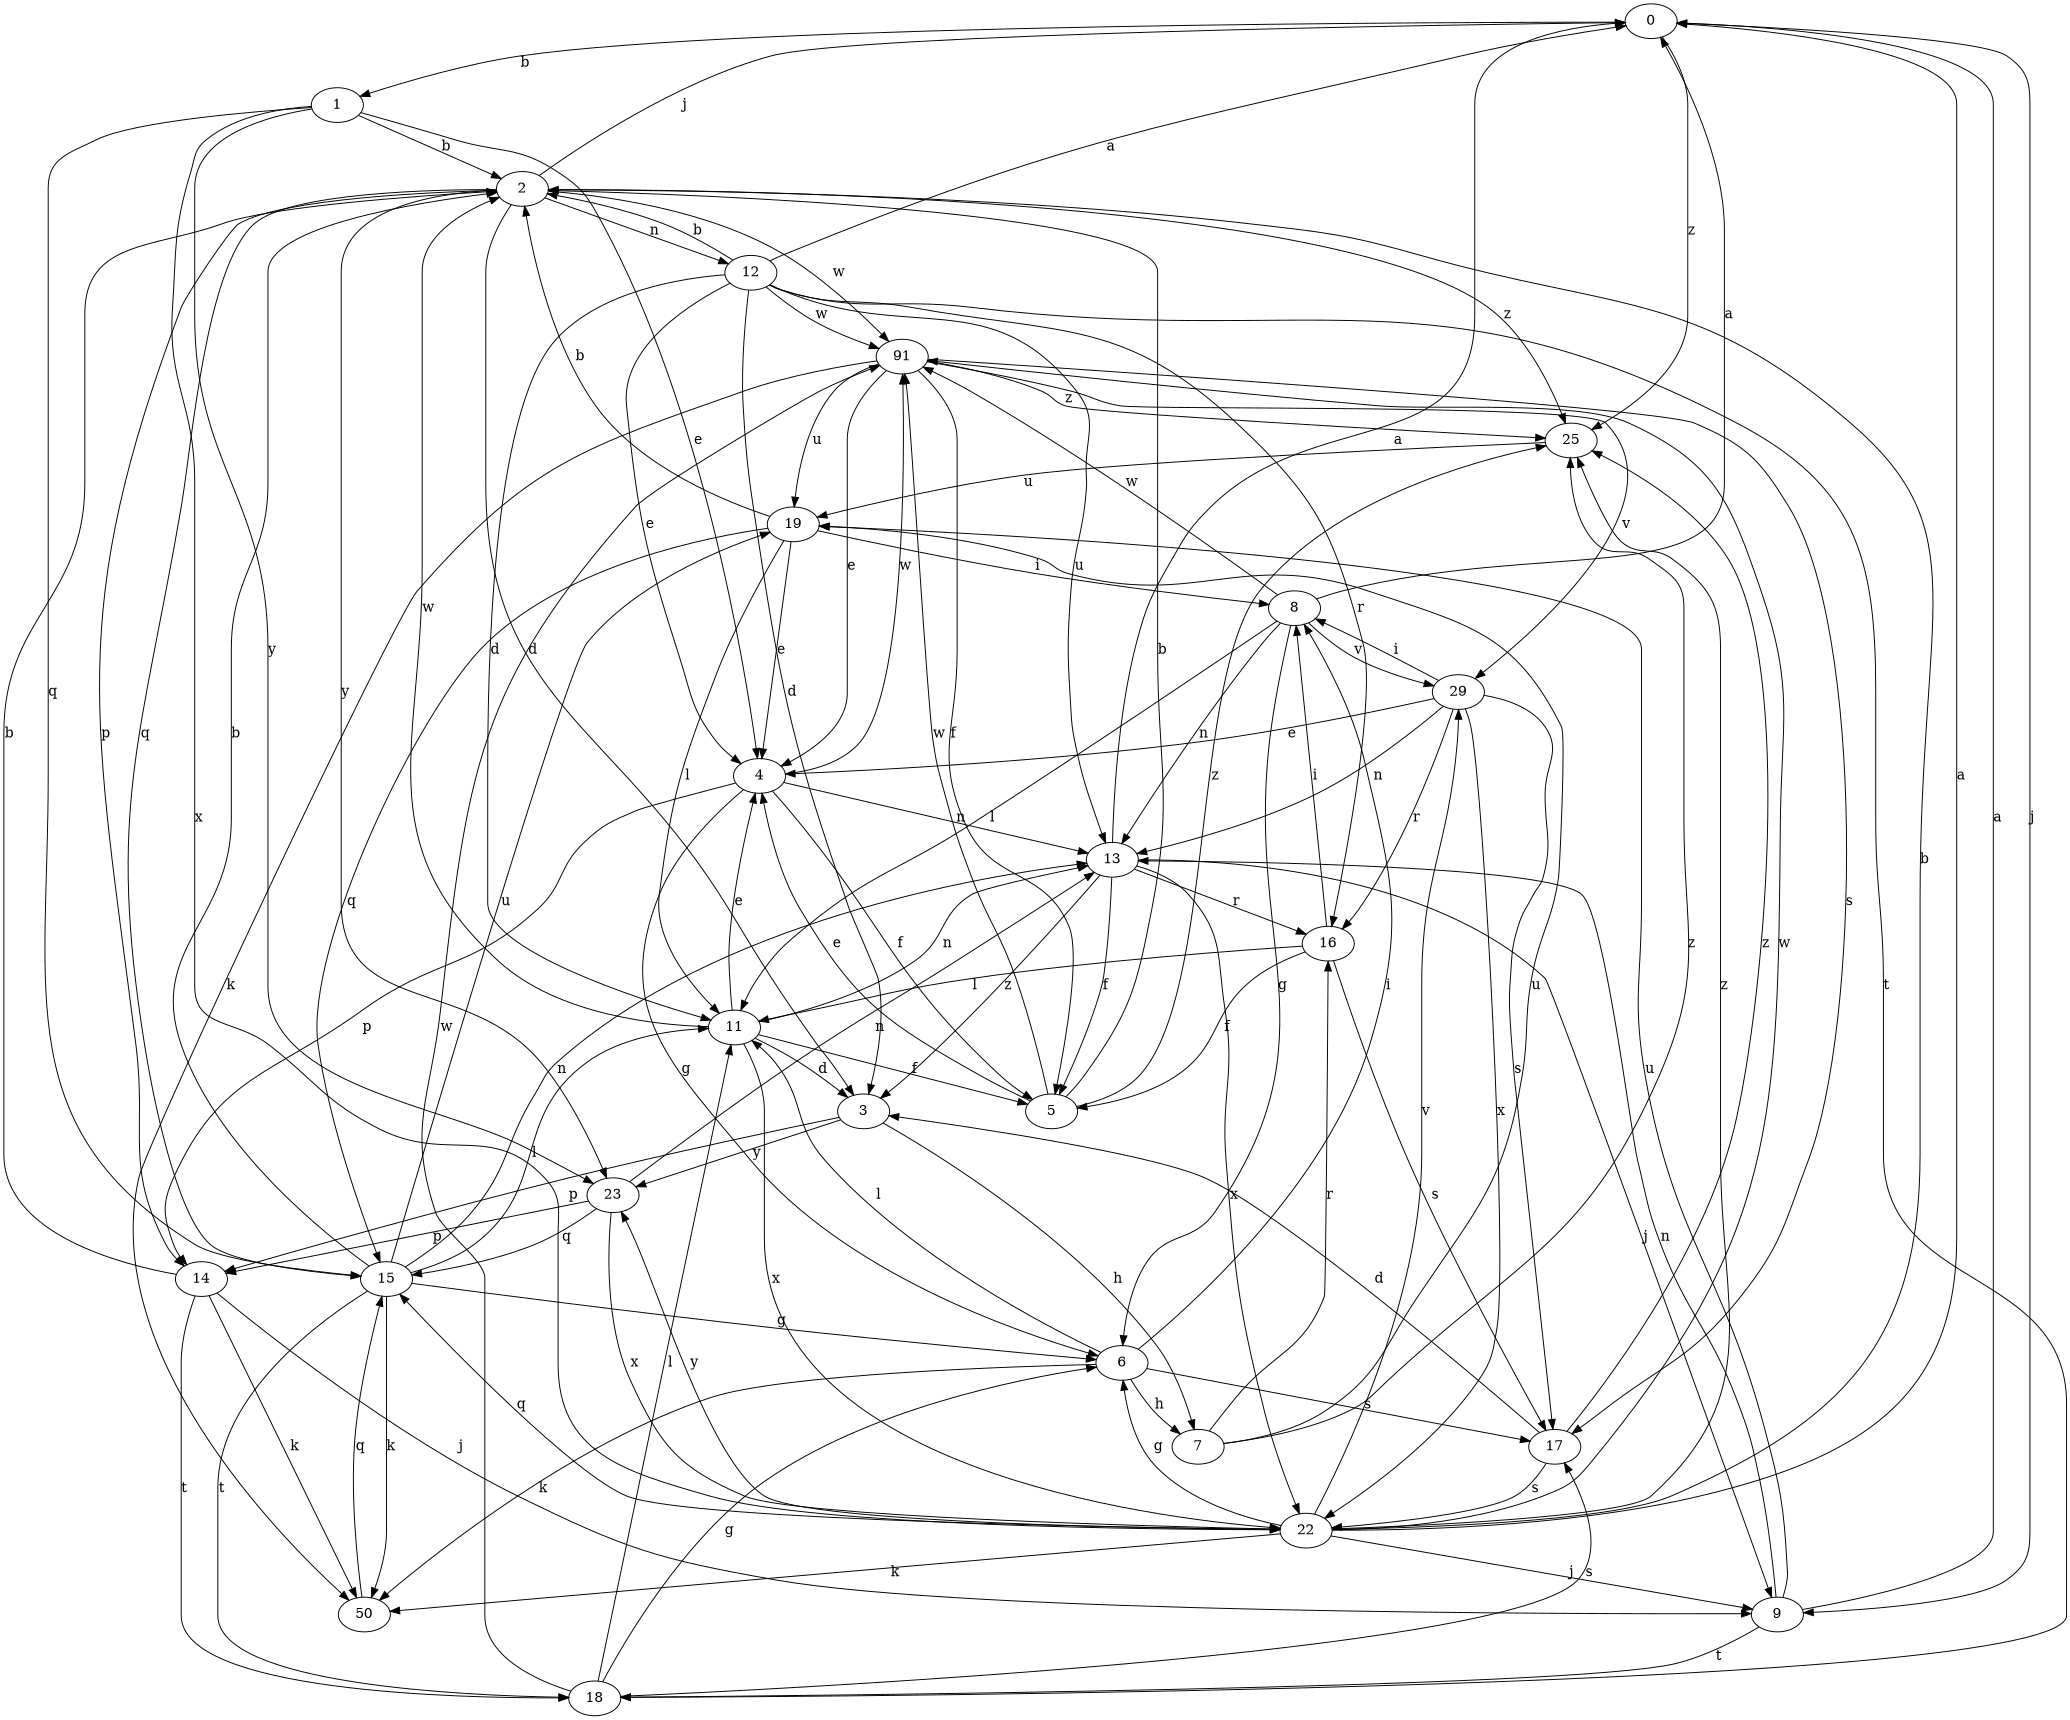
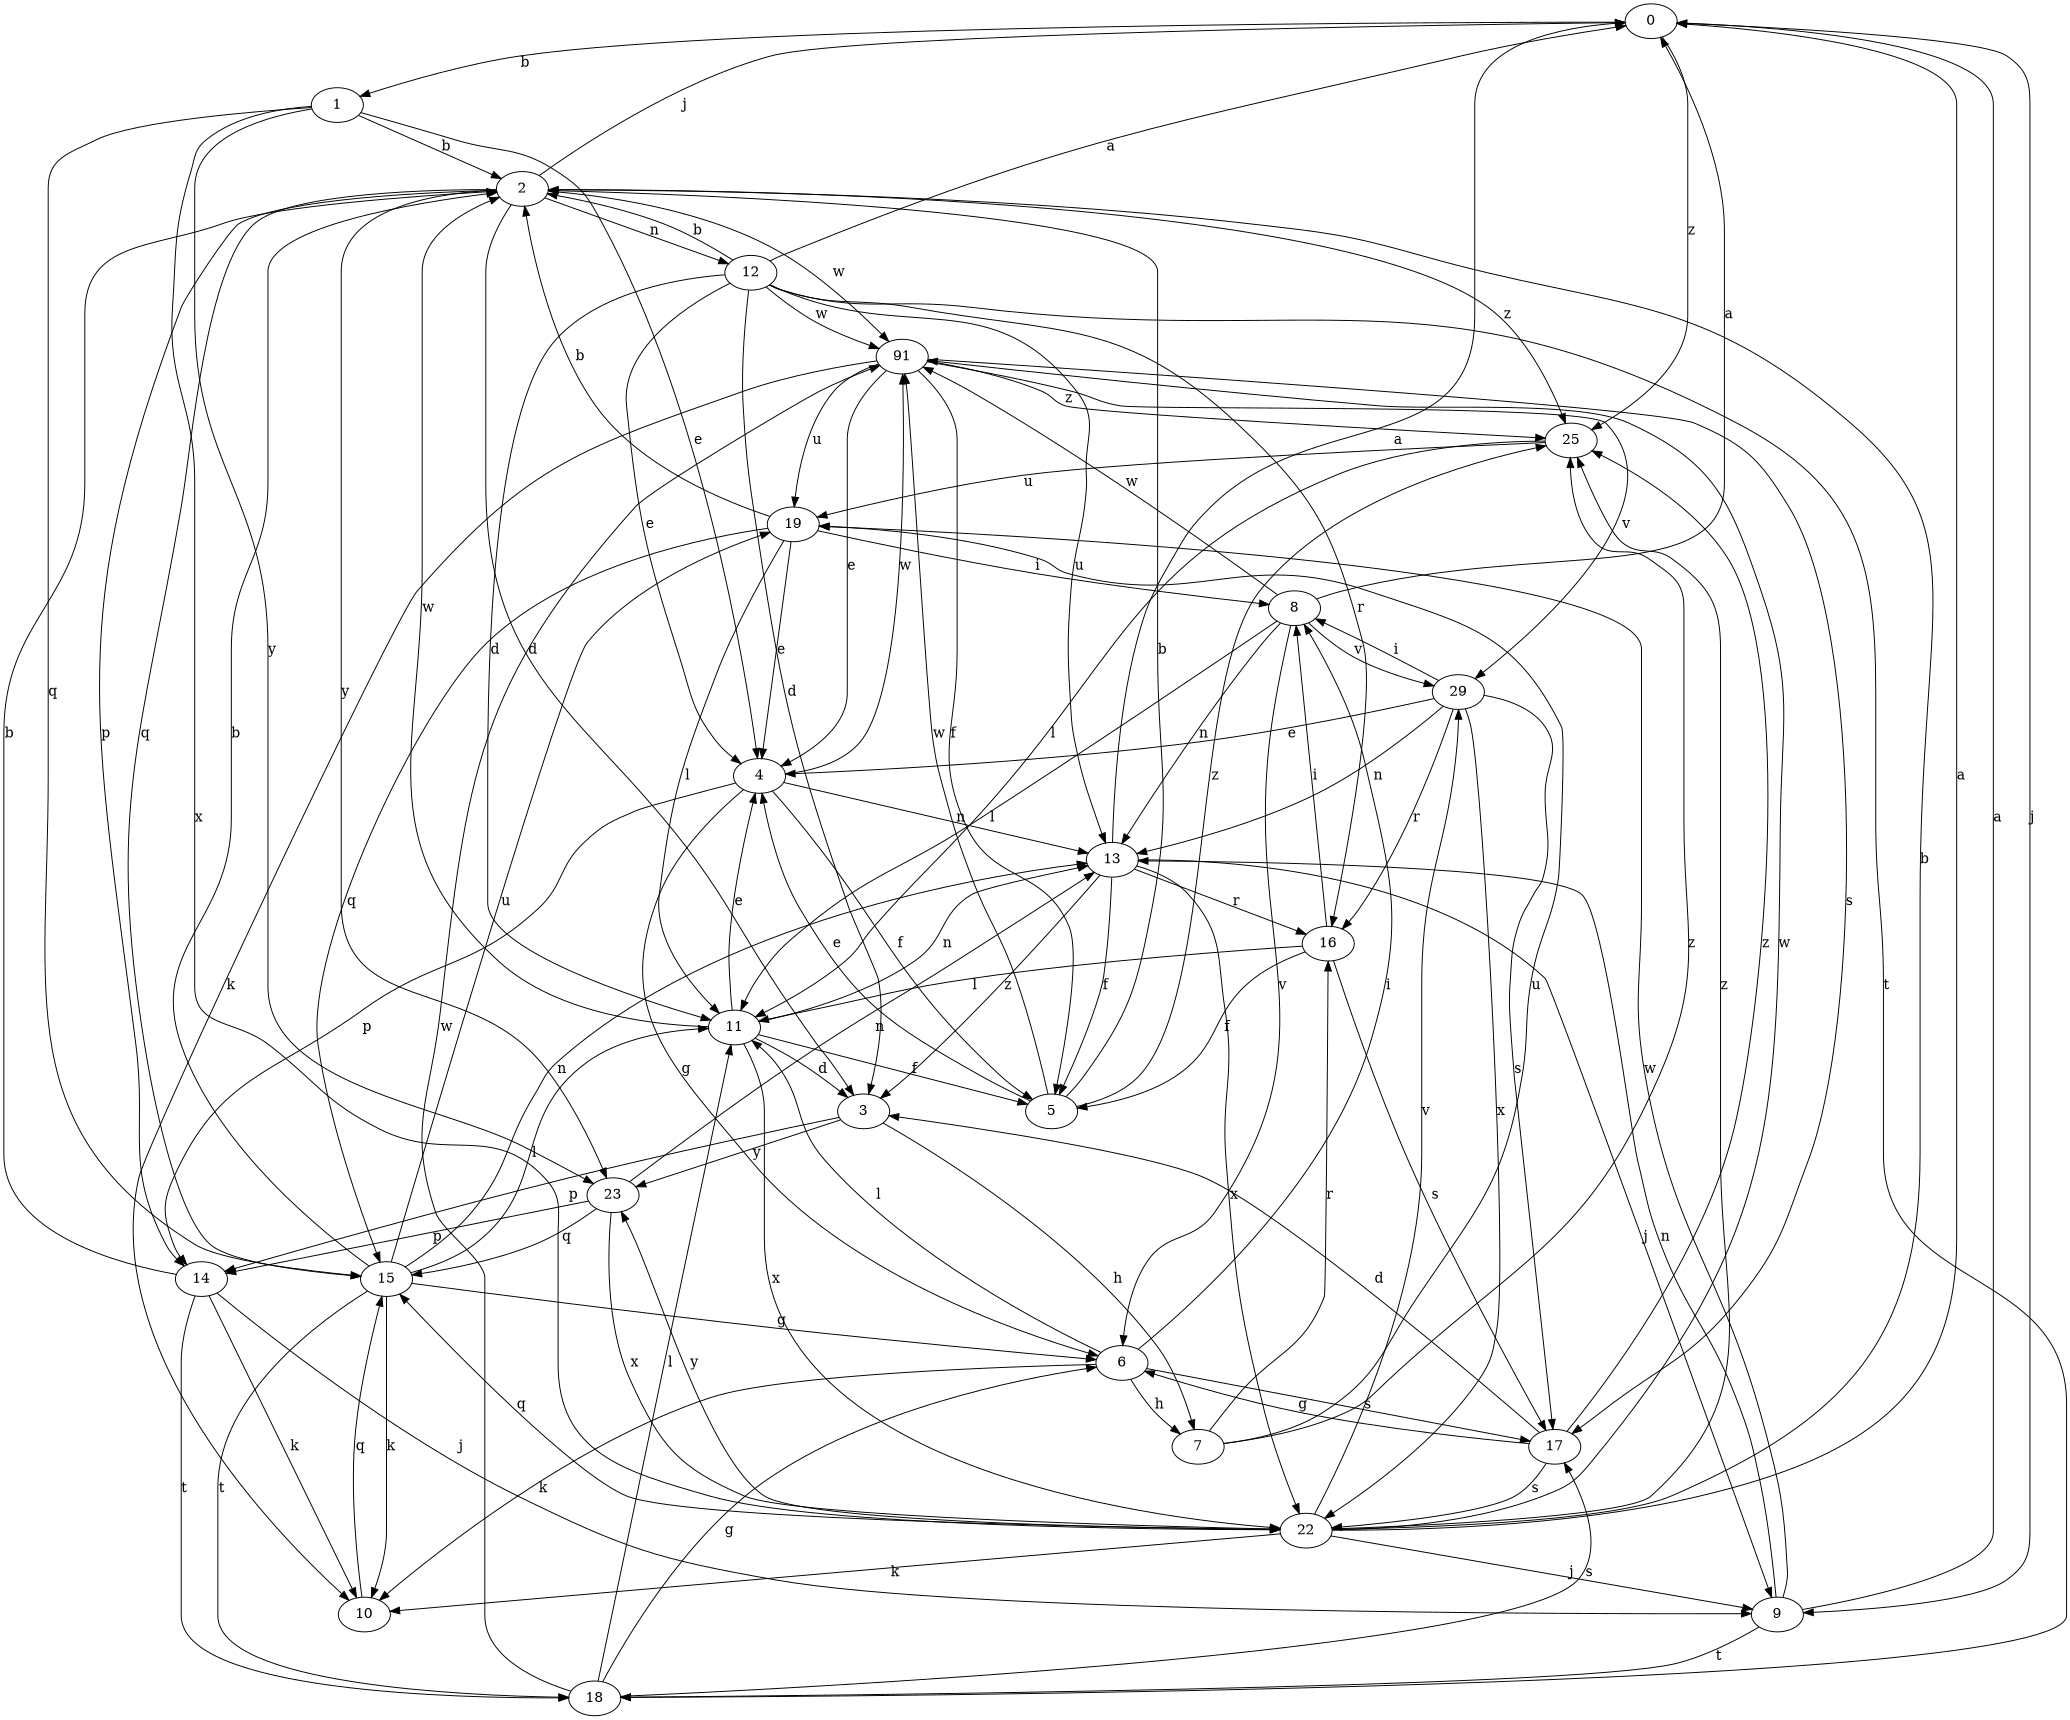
edge "25" -> "11": added, label "l"
edge "8" -> "6": label "g" -> "v"
edge "9" -> "19": label "u" -> "w"
edge "22" -> "6": now "17" -> "6"
node "50": label "50" -> "10"
